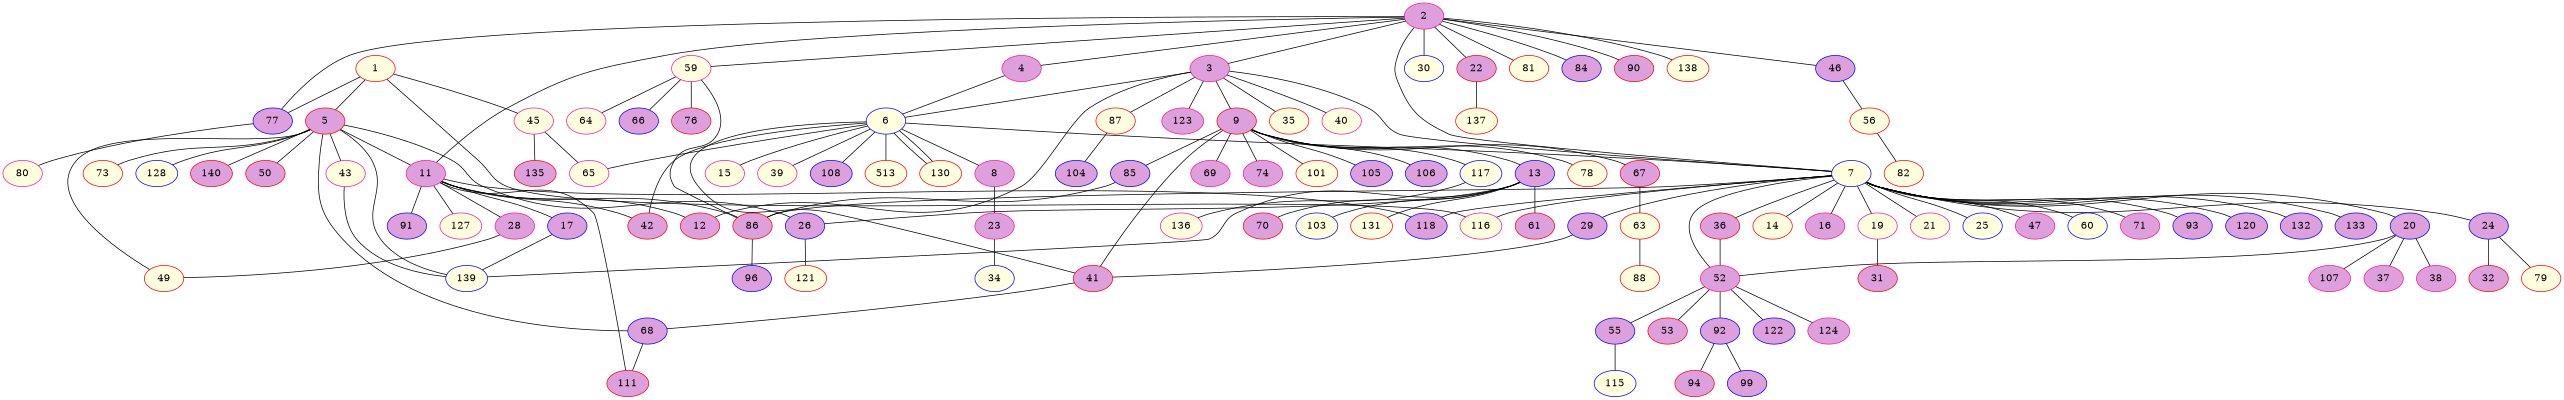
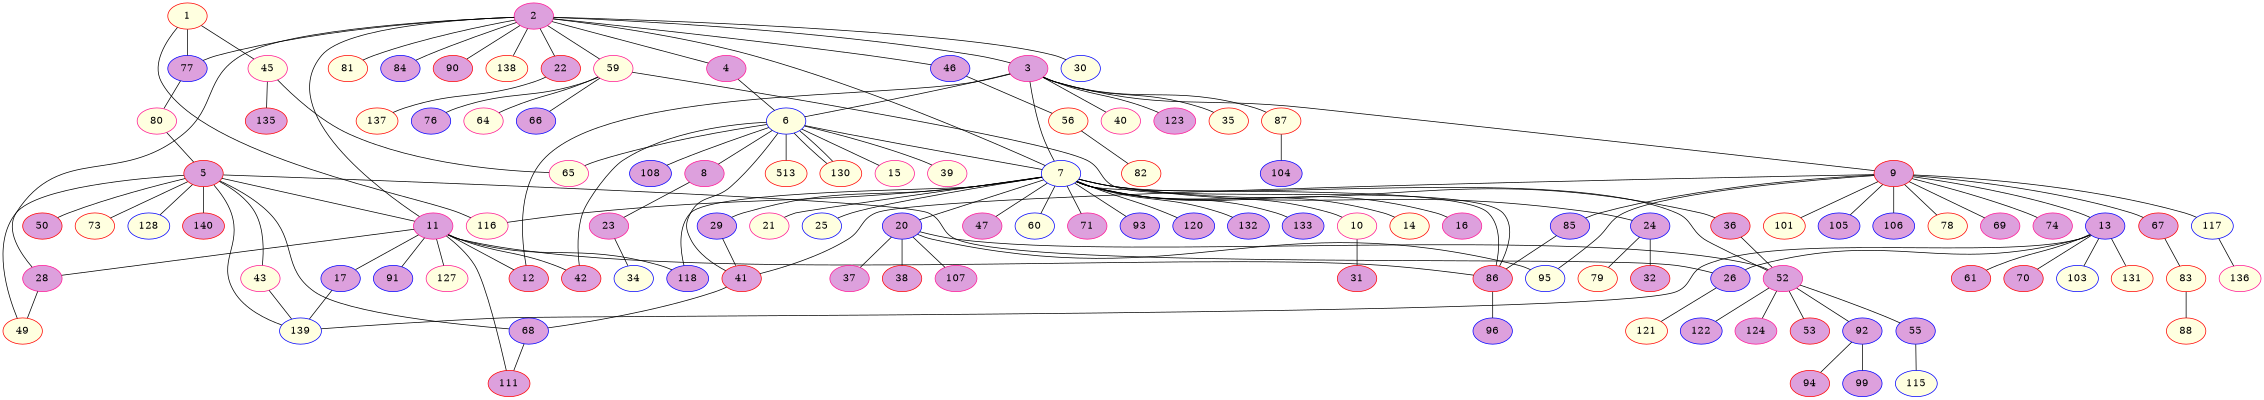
edge "2" -- "28": added
edge "1" -- "5": now "80" -- "5"
node "76": color red -> blue
node "63": label "63" -> "83"
node "19": label "19" -> "10"
node "95": added
node "38": color deeppink -> red
